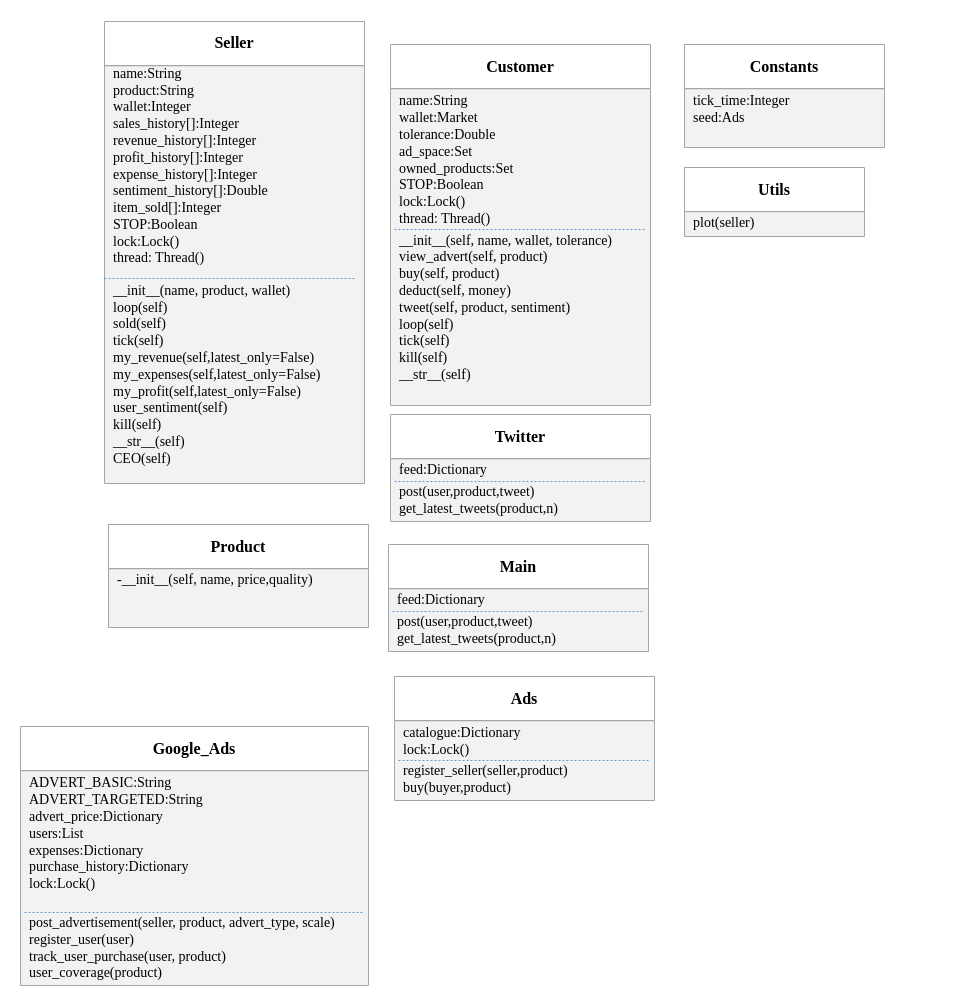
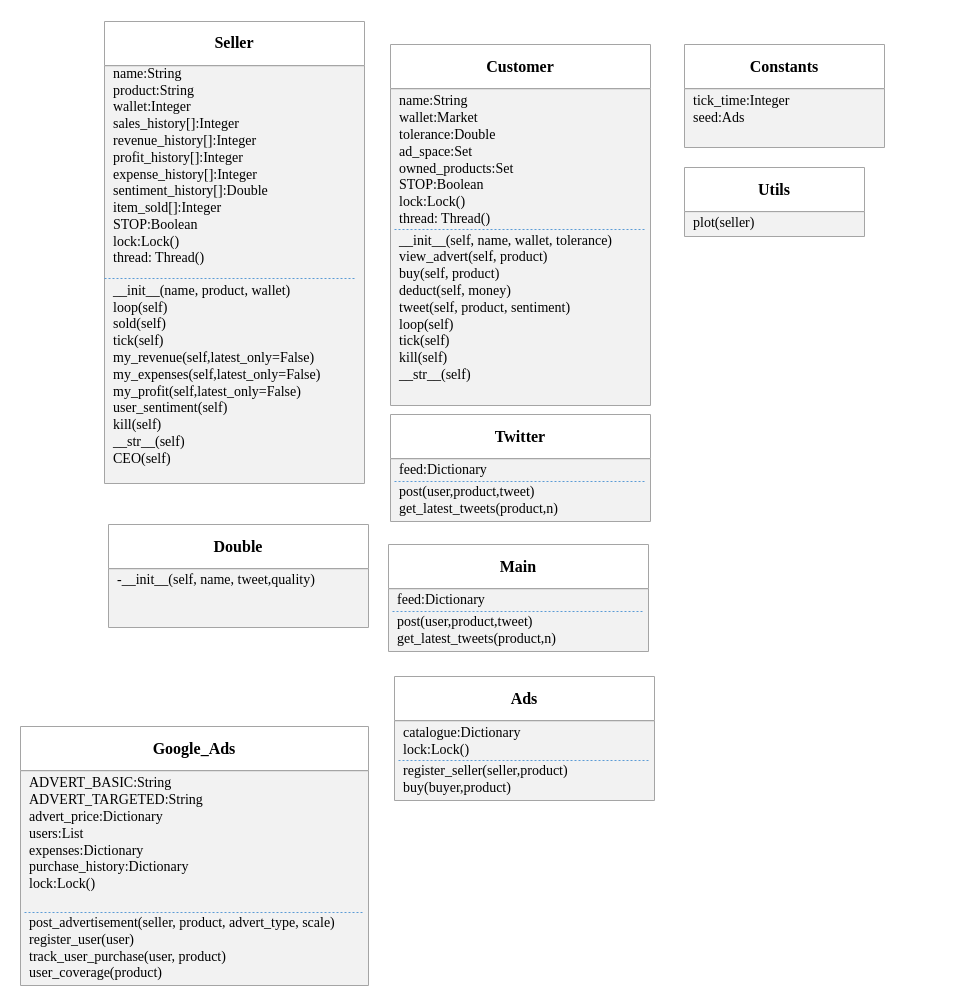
node "Product": label "Product" -> "Double"
node "-__init__(self, name, price,quality)": label "-__init__(self, name, price,quality)" -> "-__init__(self, name, tweet,quality)"
